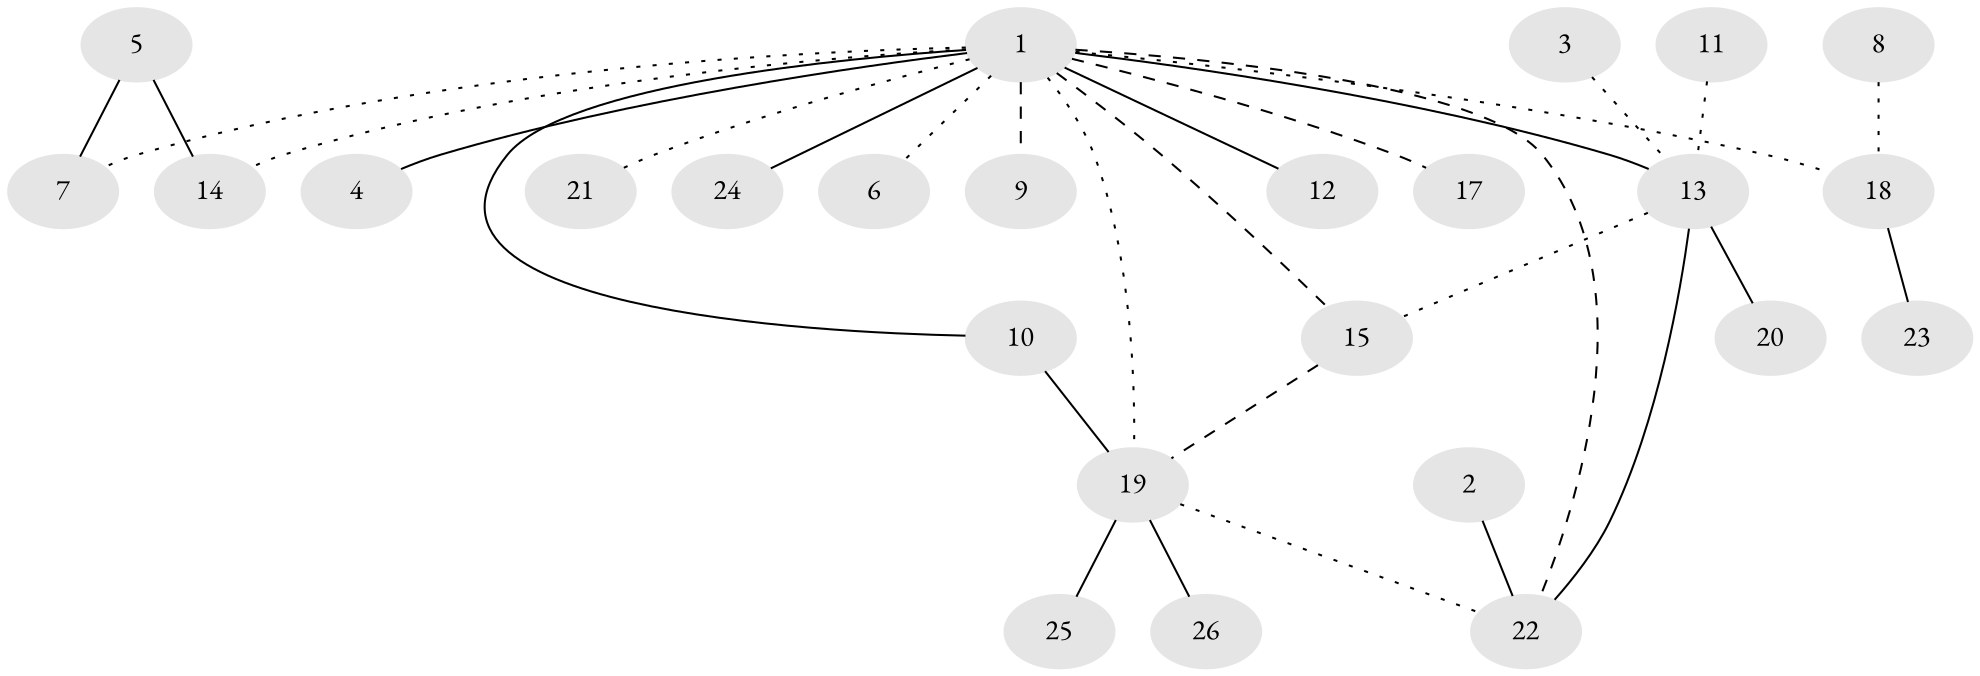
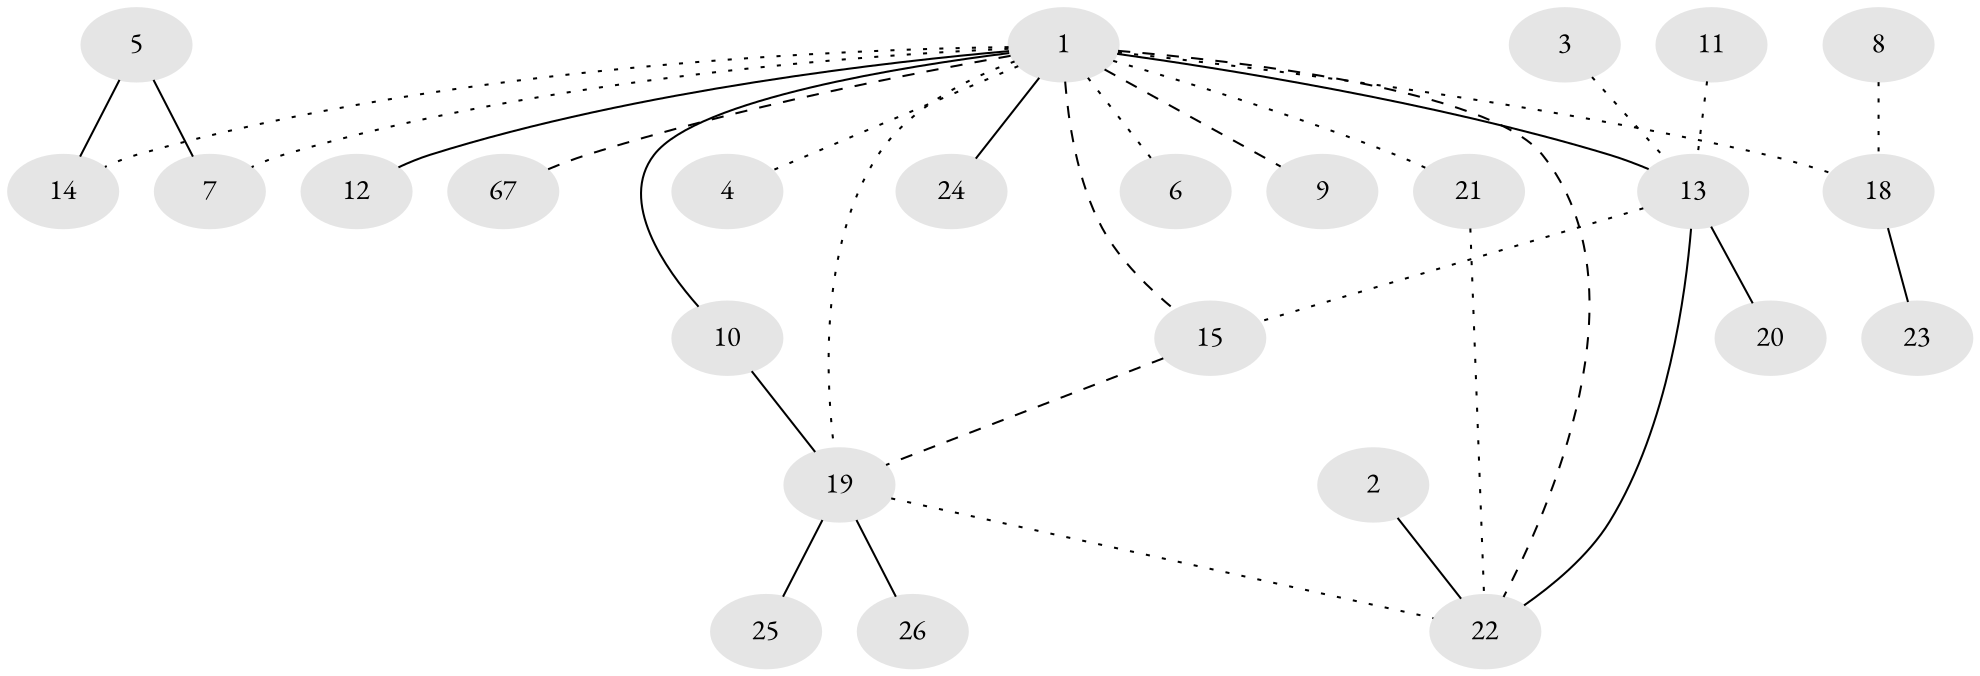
edge "1" -- "4": style solid -> dotted
node "17": label "17" -> "67"
edge "21" -- "22": added
